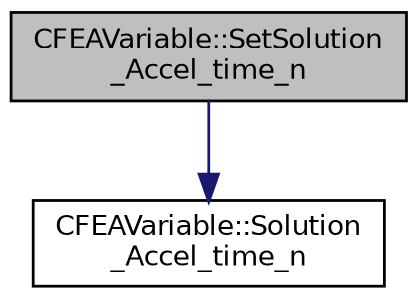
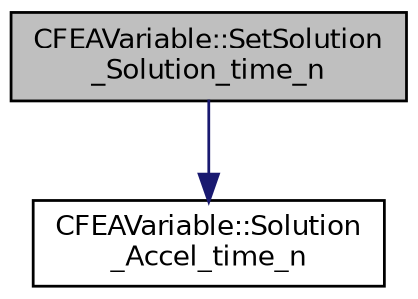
node "CFEAVariable::SetSolution _Accel_time_n": label "CFEAVariable::SetSolution _Accel_time_n" -> "CFEAVariable::SetSolution _Solution_time_n"
